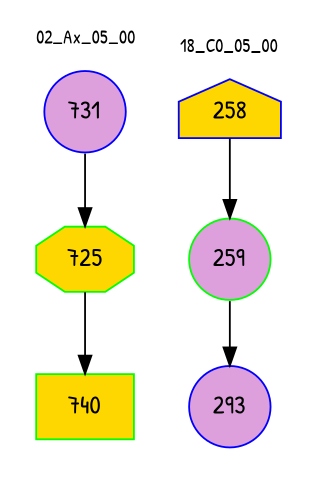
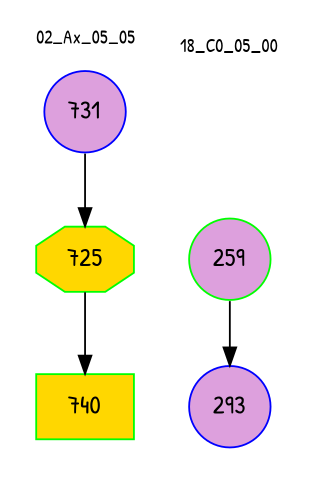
cluster "02_Ax_05_00": label "02_Ax_05_00" -> "02_Ax_05_05"
node "258": removed
